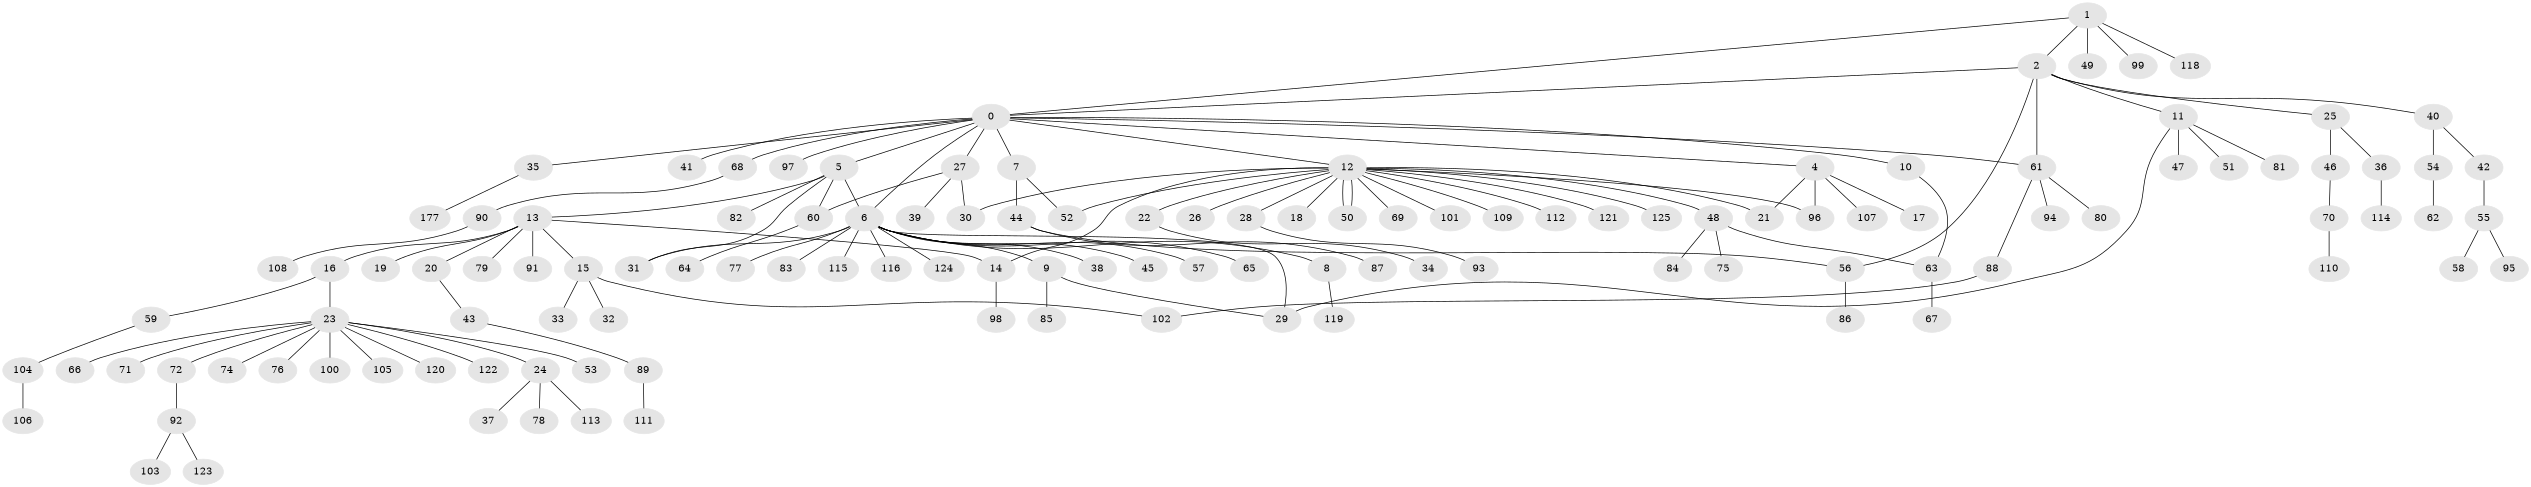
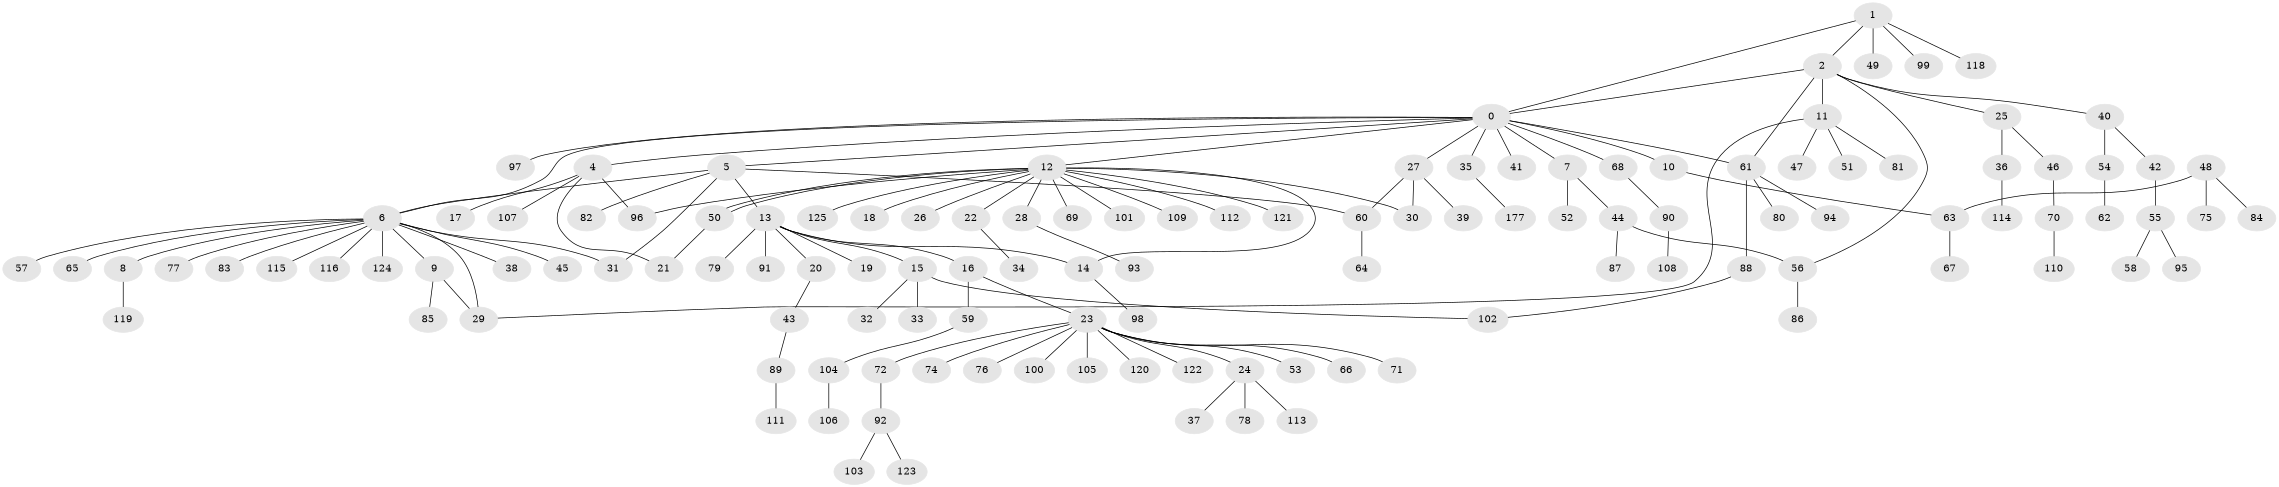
edge "12" -- "21": now "50" -- "21"
edge "12" -- "52": removed
edge "12" -- "48": removed
